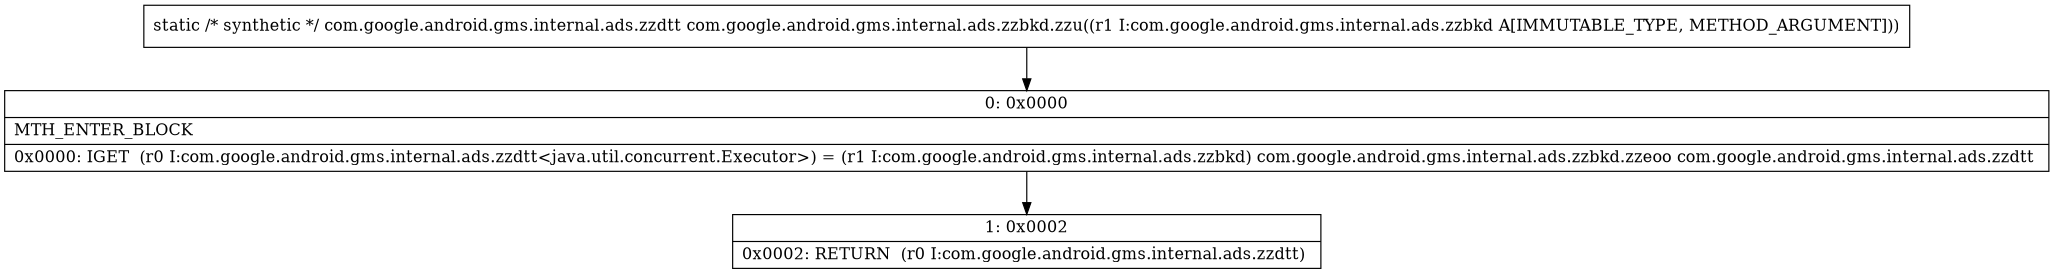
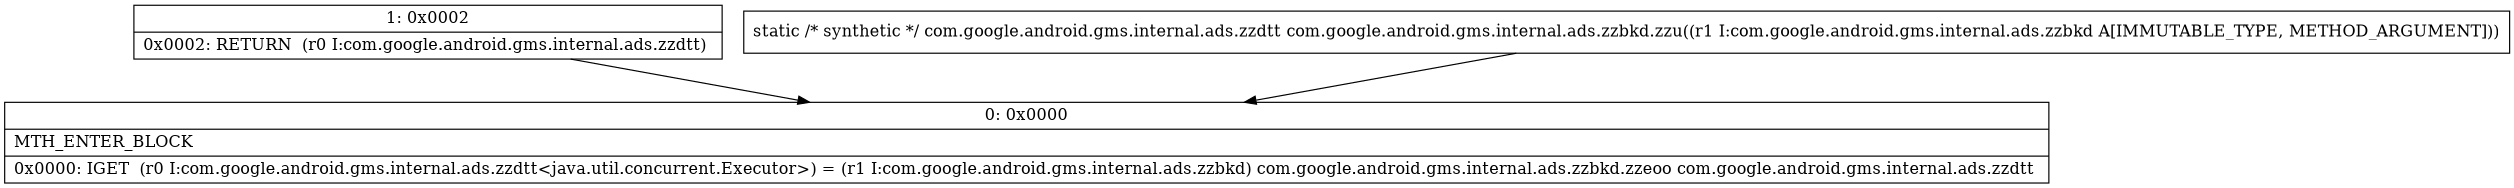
edge "0: 0x0000" -> "1: 0x0002": reversed
